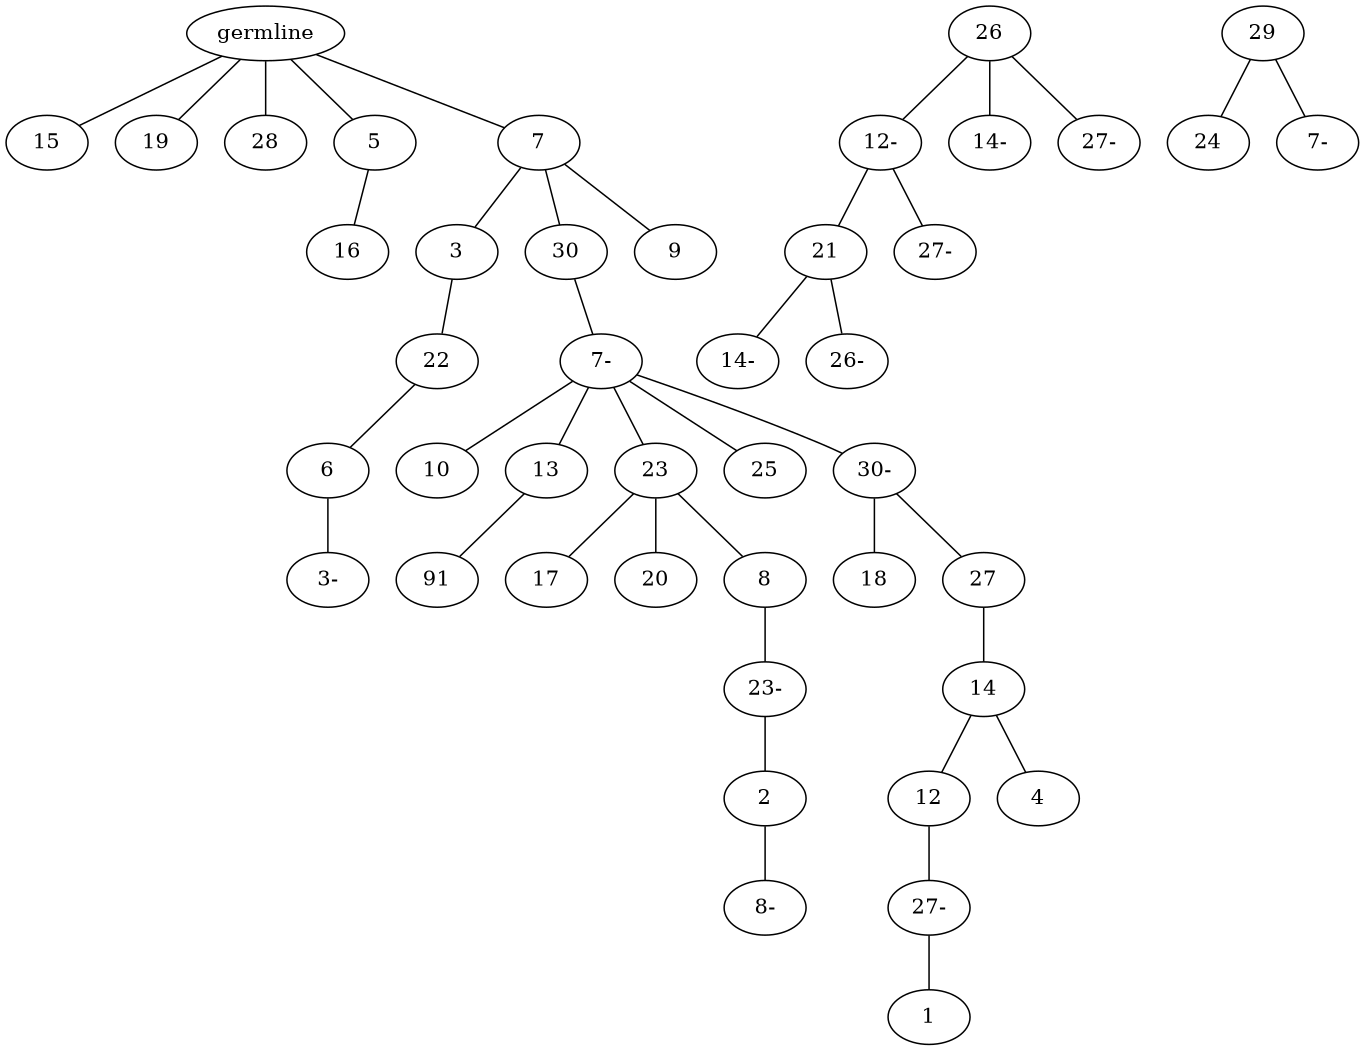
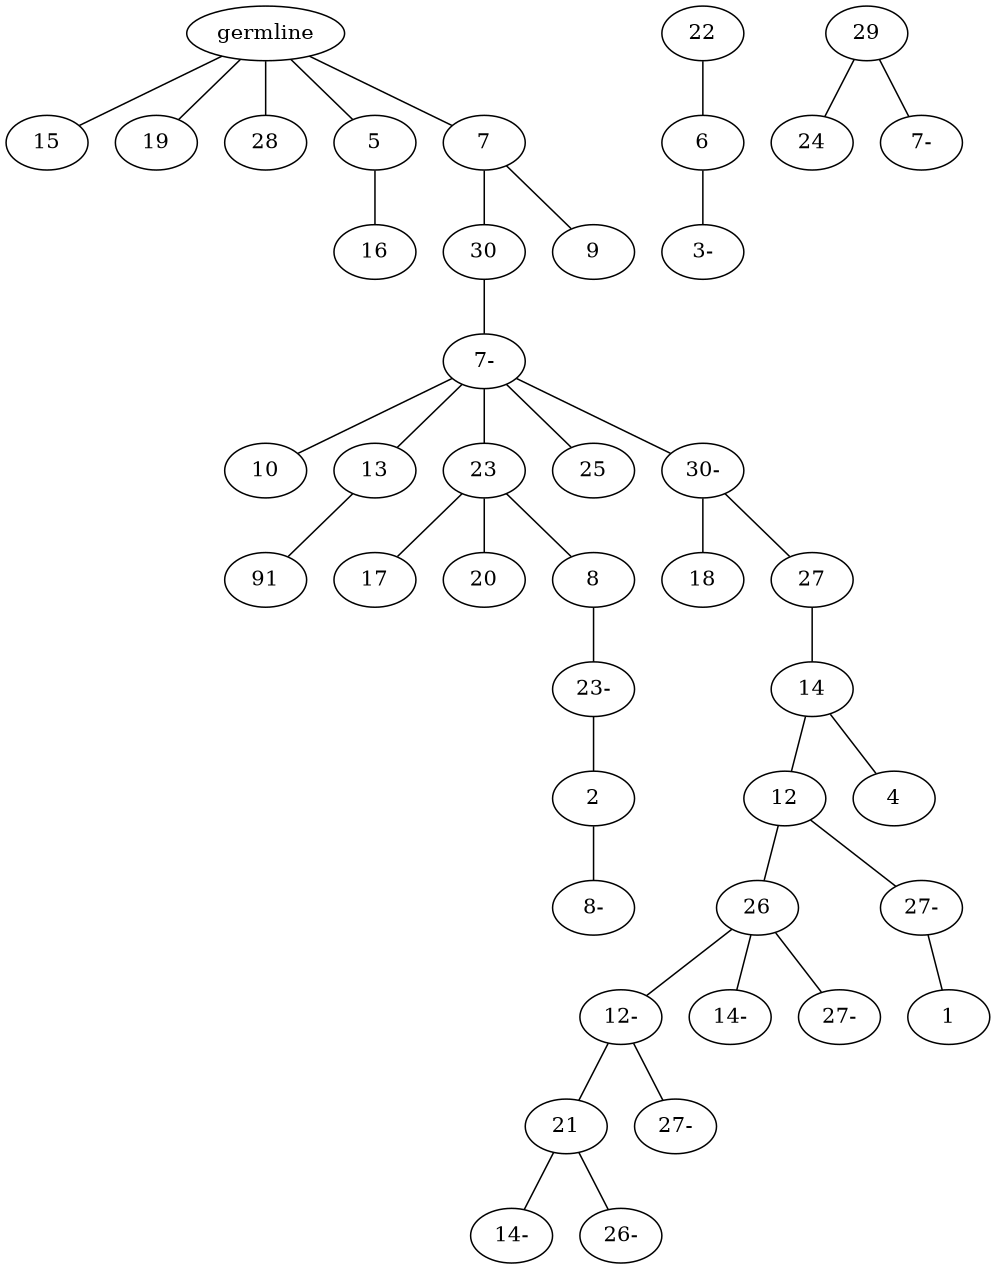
node "3": removed
edge "12" -- "26": added
